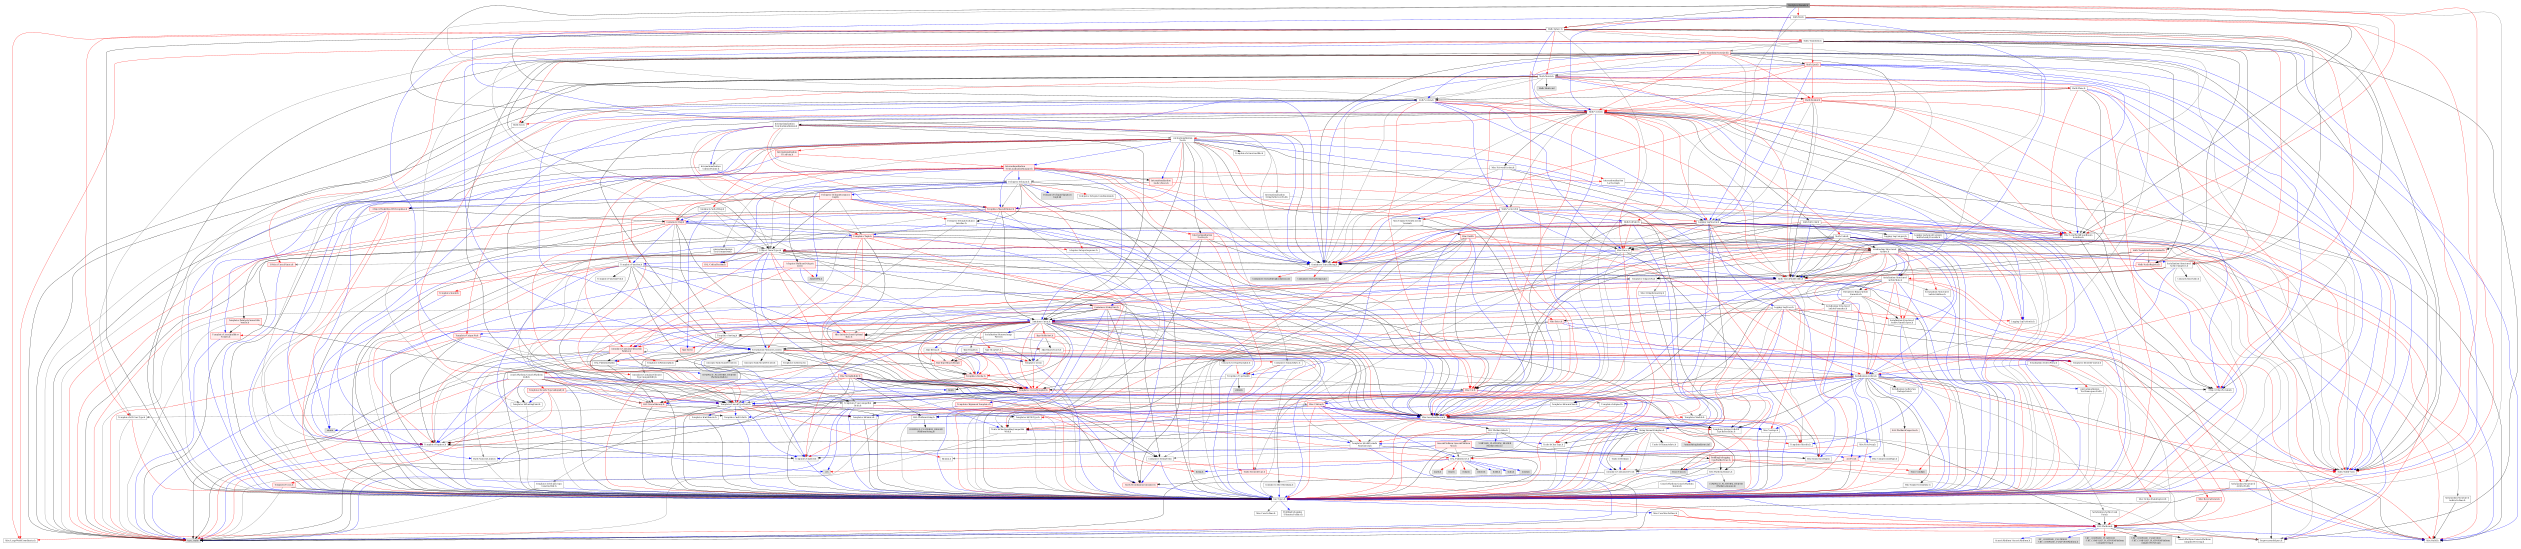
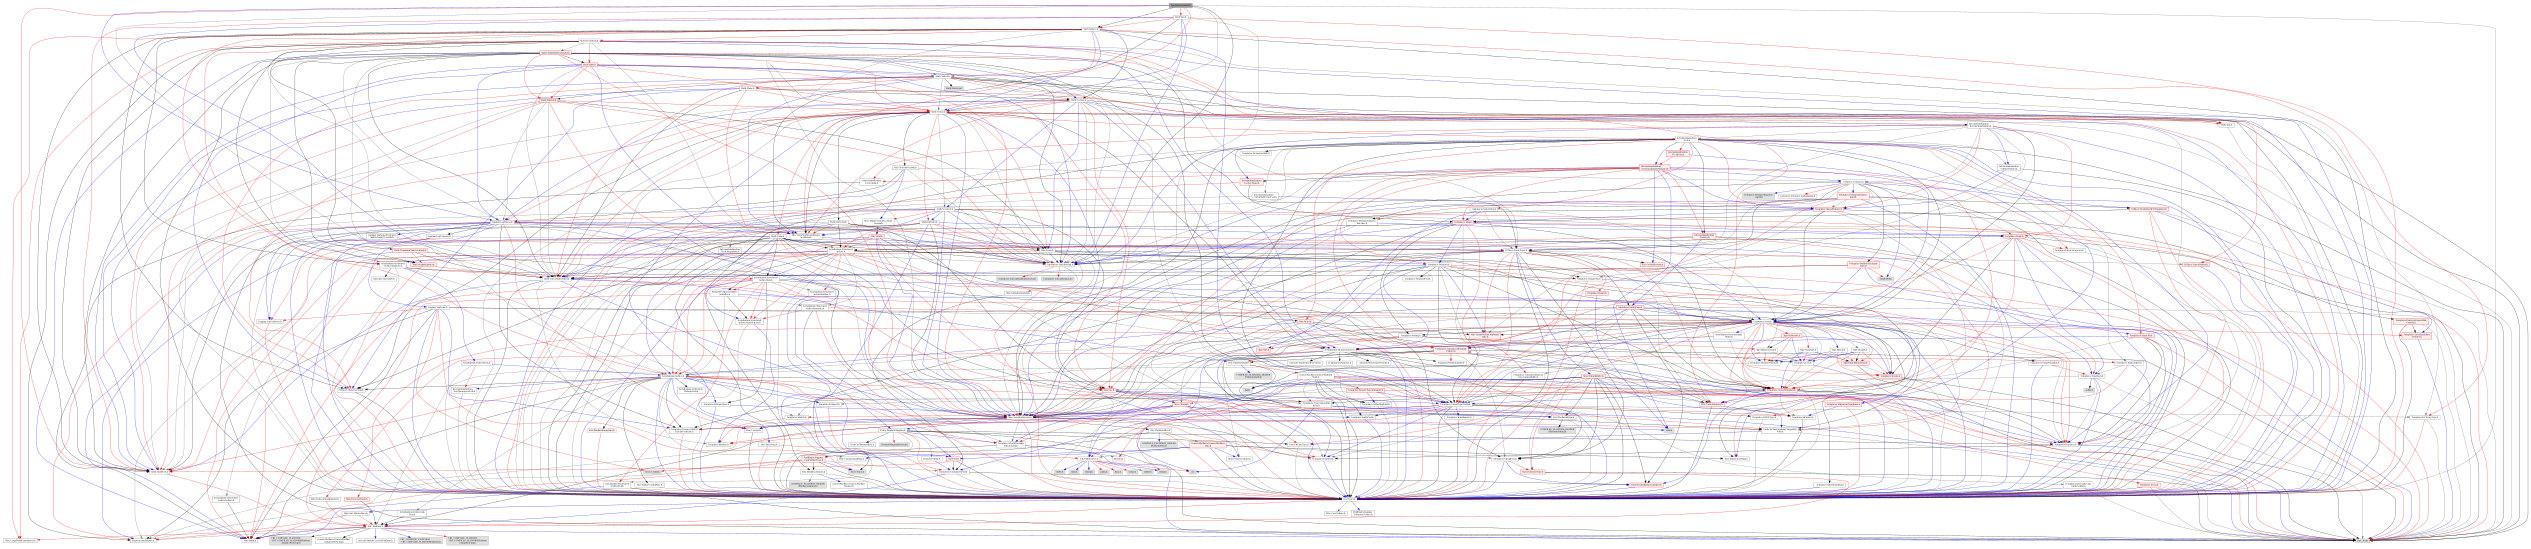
edge "Misc/Guid.h" -> "Traits/IsContiguousContainer.h": now "Misc/Guid.h" -> "Containers/StringFwd.h"
edge "Serialization/MemoryLayout.h" -> "Templates/UnrealTemplate.h": removed
edge "Logging/LogTrace.h" -> "Templates/IsArrayOrRefOf TypeByPredicate.h": color gray40 -> blue
